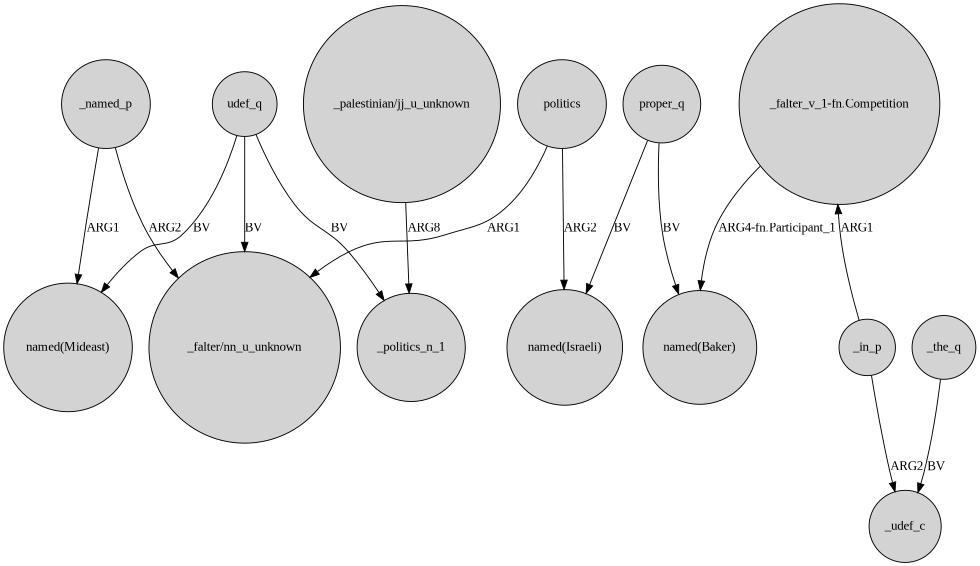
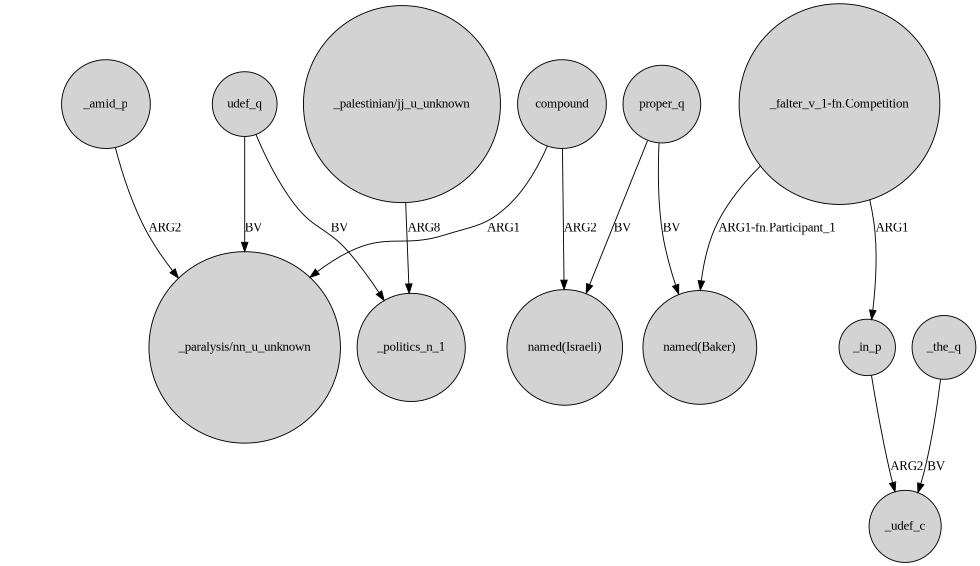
node "_named_p": label "_named_p" -> "_amid_p"
node "politics": label "politics" -> "compound"
edge "_falter_v_1-fn.Competition" -> "named(Baker)": label "ARG4-fn.Participant_1" -> "ARG1-fn.Participant_1"
edge "_in_p" -> "_falter_v_1-fn.Competition": reversed
node "named(Mideast)": removed
node "_falter/nn_u_unknown": label "_falter/nn_u_unknown" -> "_paralysis/nn_u_unknown"
